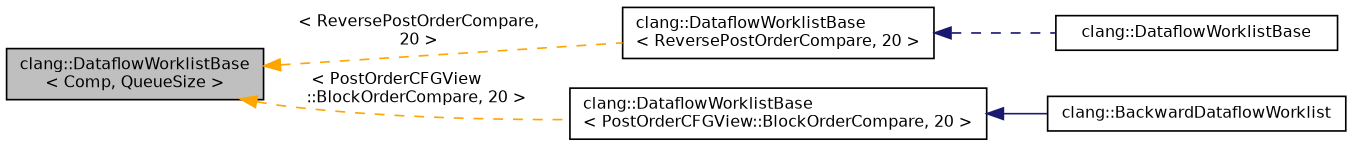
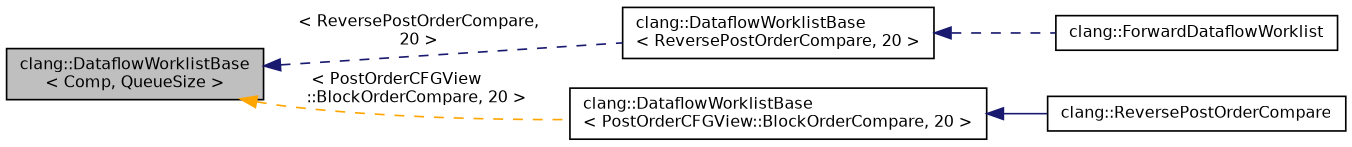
node "clang::DataflowWorklistBase": label "clang::DataflowWorklistBase" -> "clang::ForwardDataflowWorklist"
edge "clang::DataflowWorklistBase < ReversePostOrderCompare, 20 >" -> "clang::DataflowWorklistBase < Comp, QueueSize >": color orange -> midnightblue
node "clang::BackwardDataflowWorklist": label "clang::BackwardDataflowWorklist" -> "clang::ReversePostOrderCompare"
